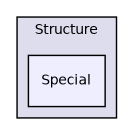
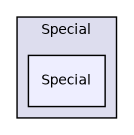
cluster "Structure": label "Structure" -> "Special"
